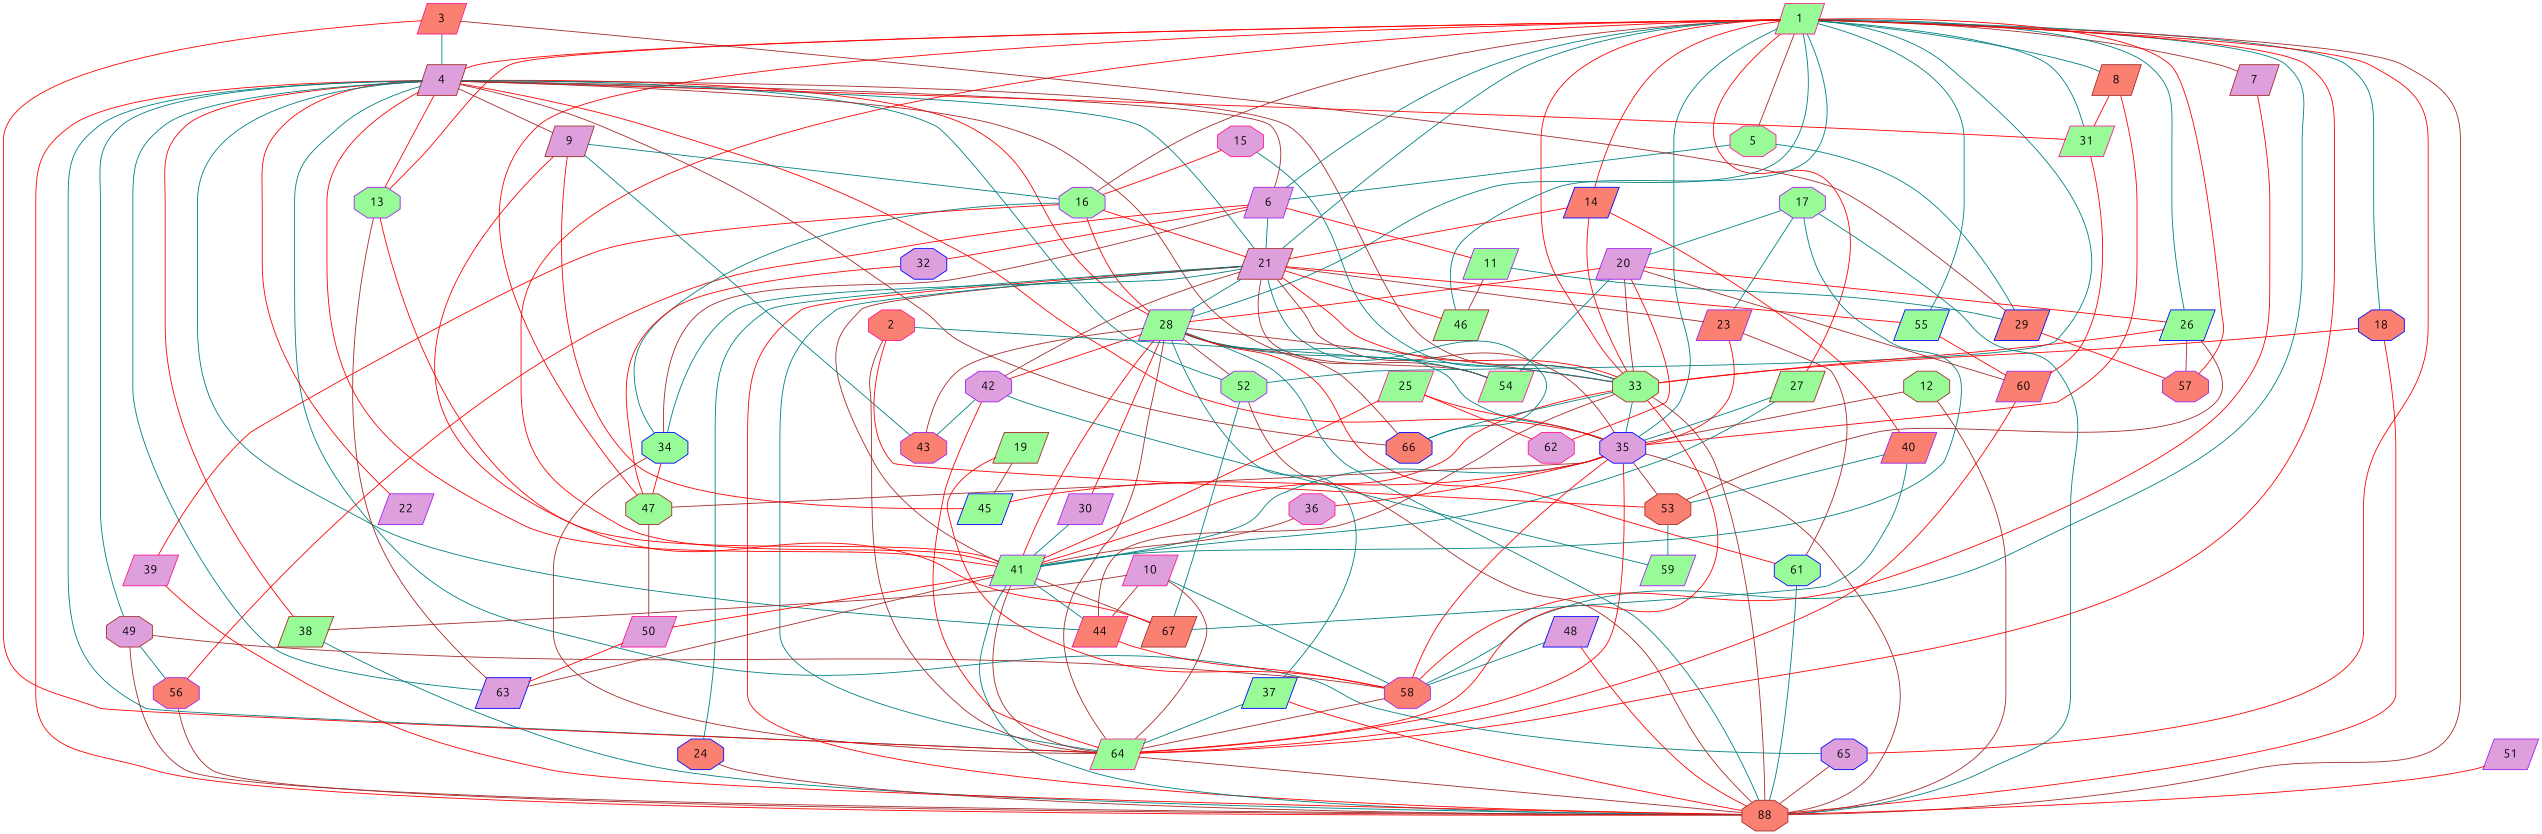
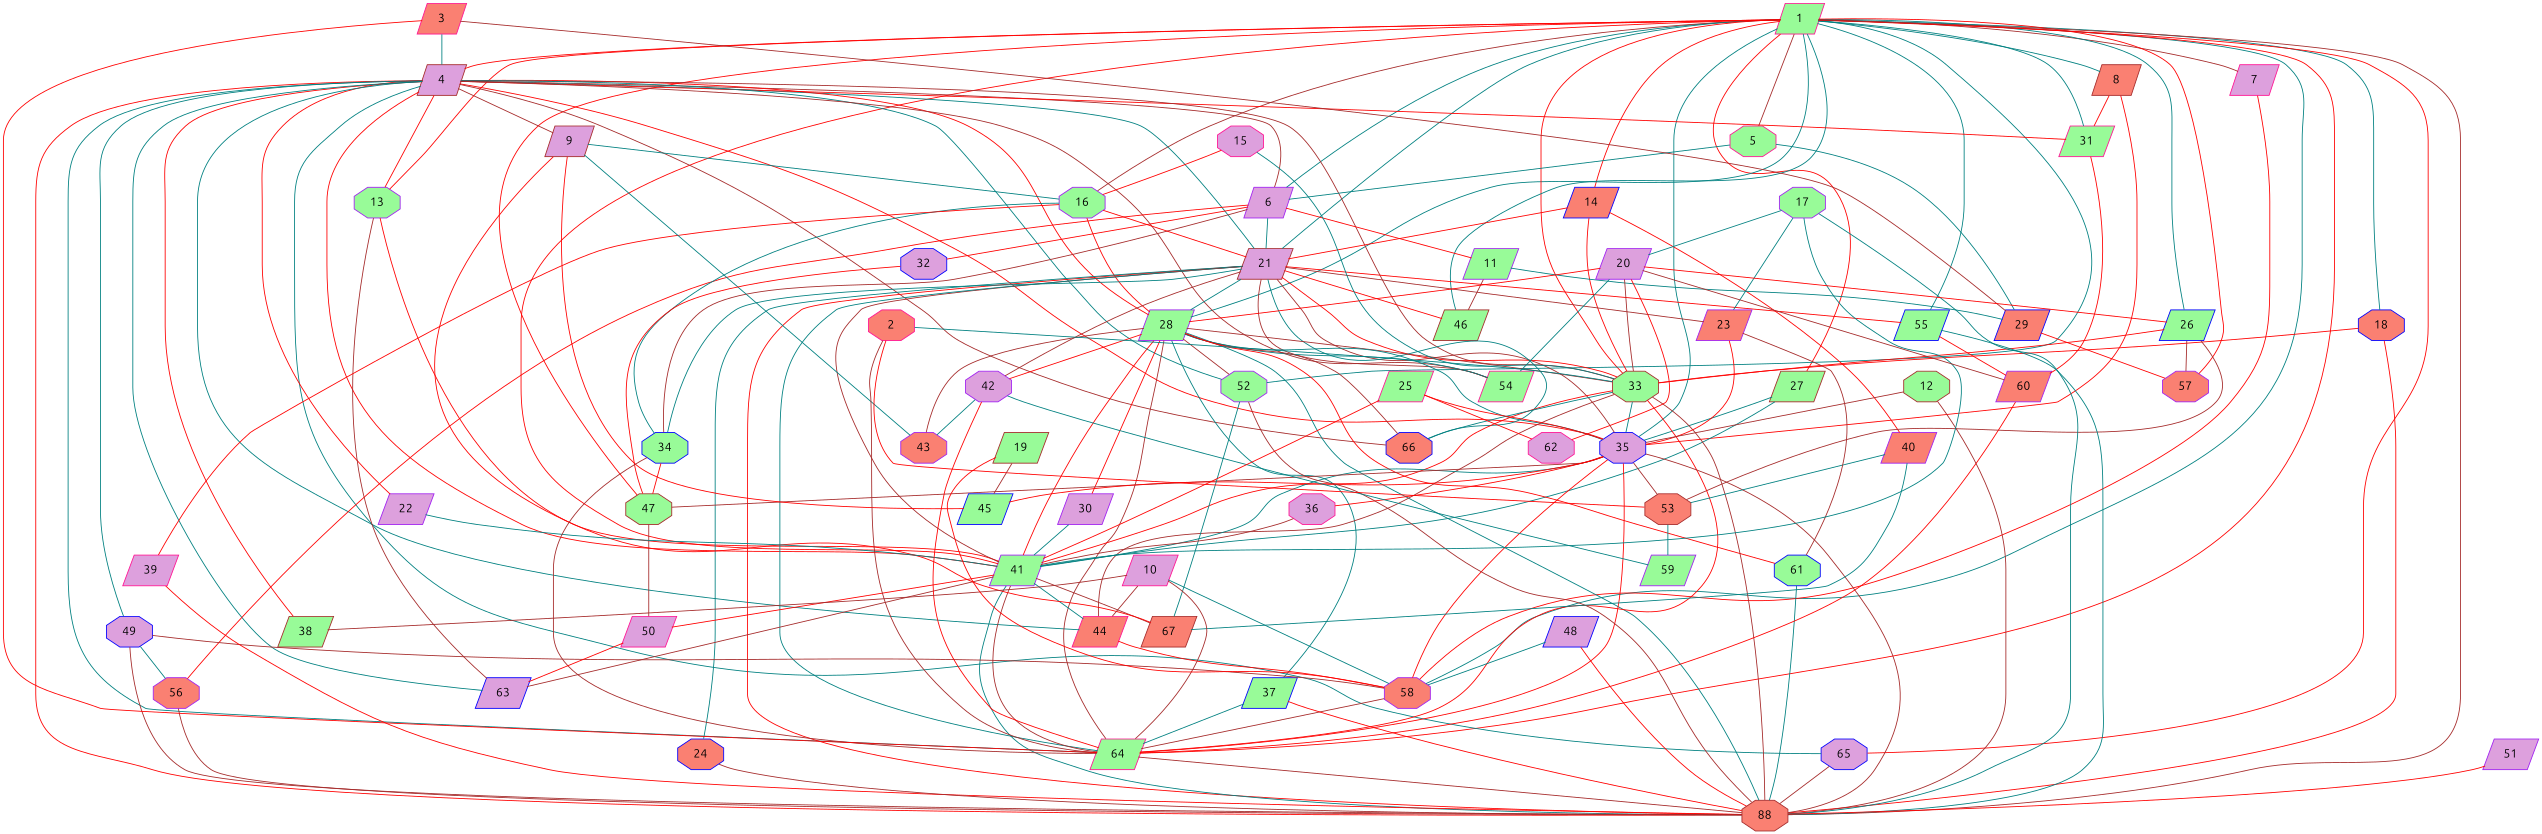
node "7": color brown -> deeppink
edge "22" -- "41": added
node "49": color brown -> blue
edge "38" -- "88": now "55" -- "88"
